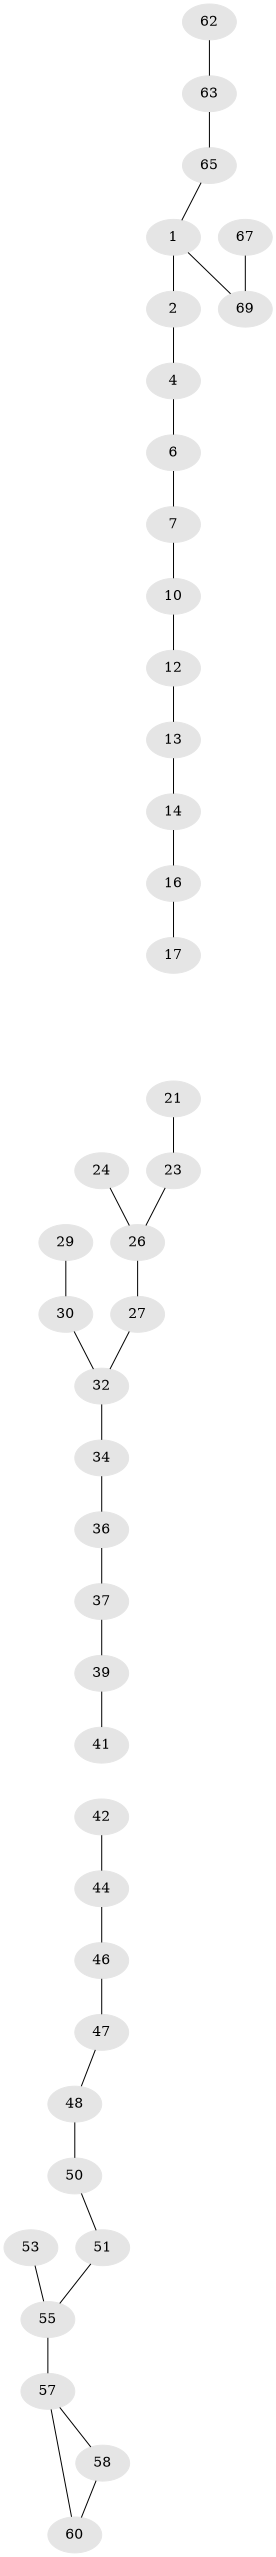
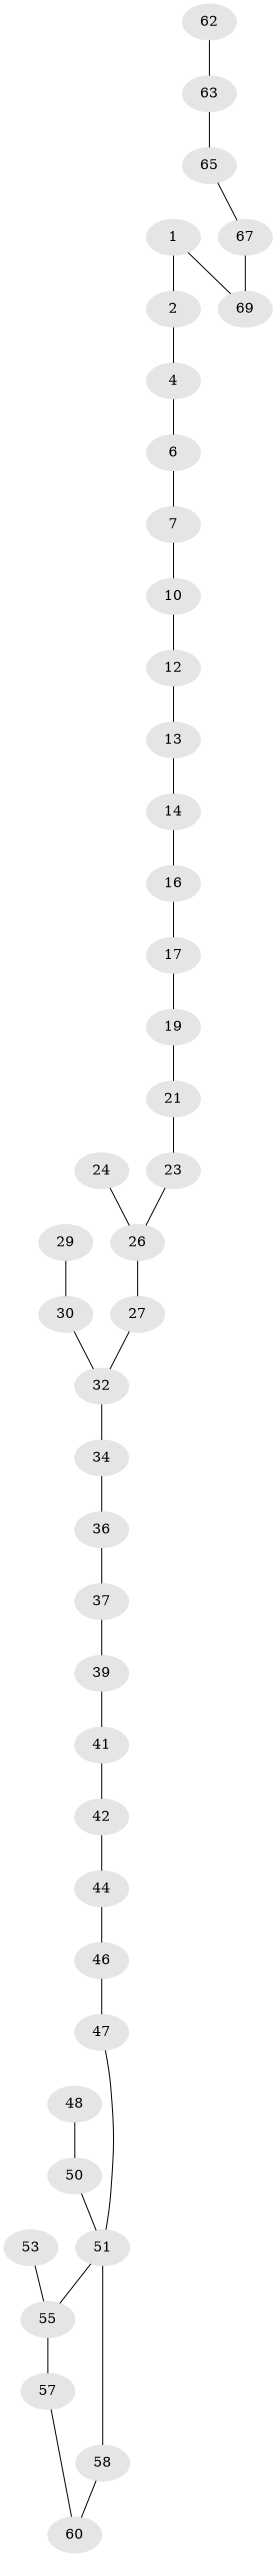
edge "65" -- "1": now "65" -- "67"
node "19": added
edge "41" -- "42": added
edge "47" -- "48": now "47" -- "51"
edge "57" -- "58": now "51" -- "58"
